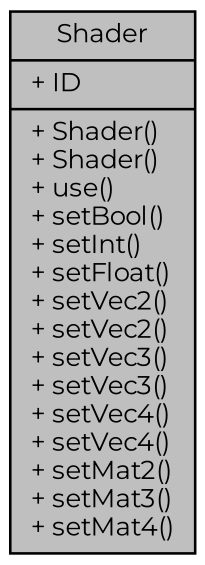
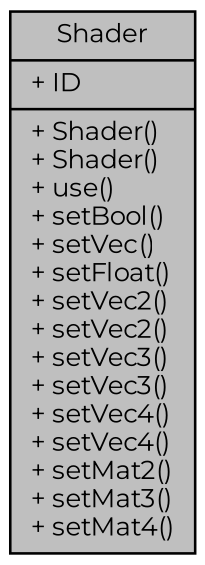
node "Shader": text "+ setInt()" -> "+ setVec()"
